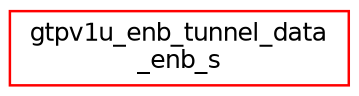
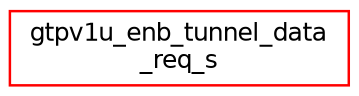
node "gtpv1u_enb_tunnel_data _enb_s": label "gtpv1u_enb_tunnel_data _enb_s" -> "gtpv1u_enb_tunnel_data _req_s"
